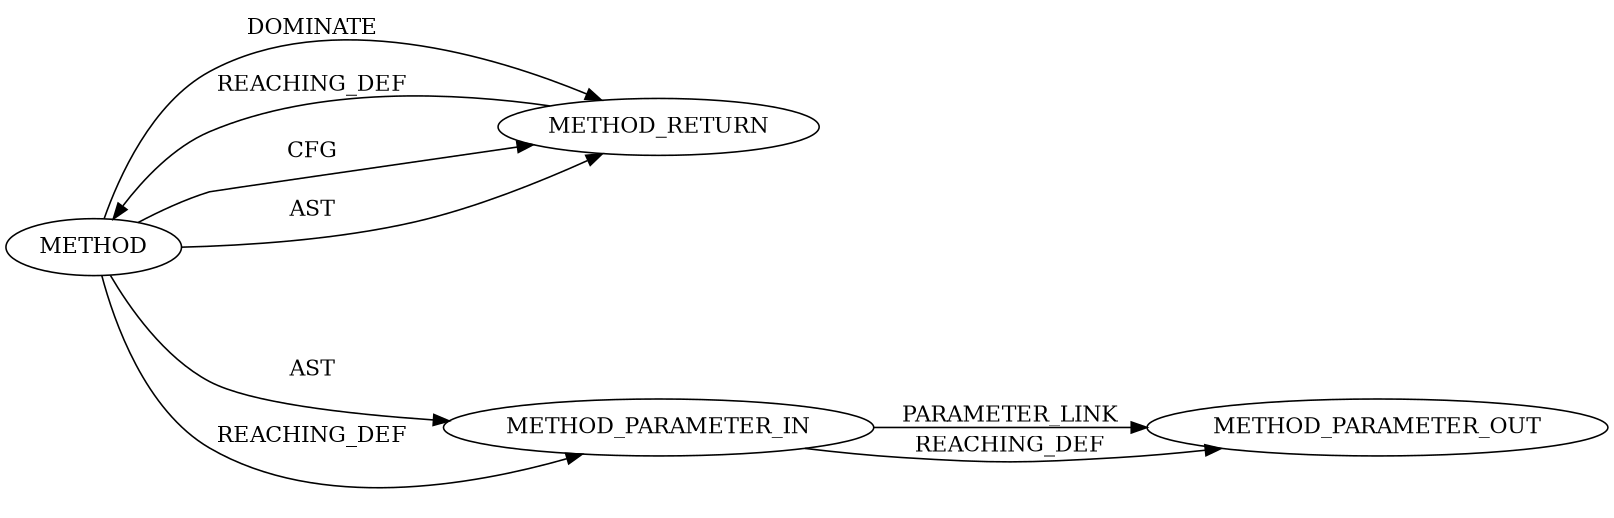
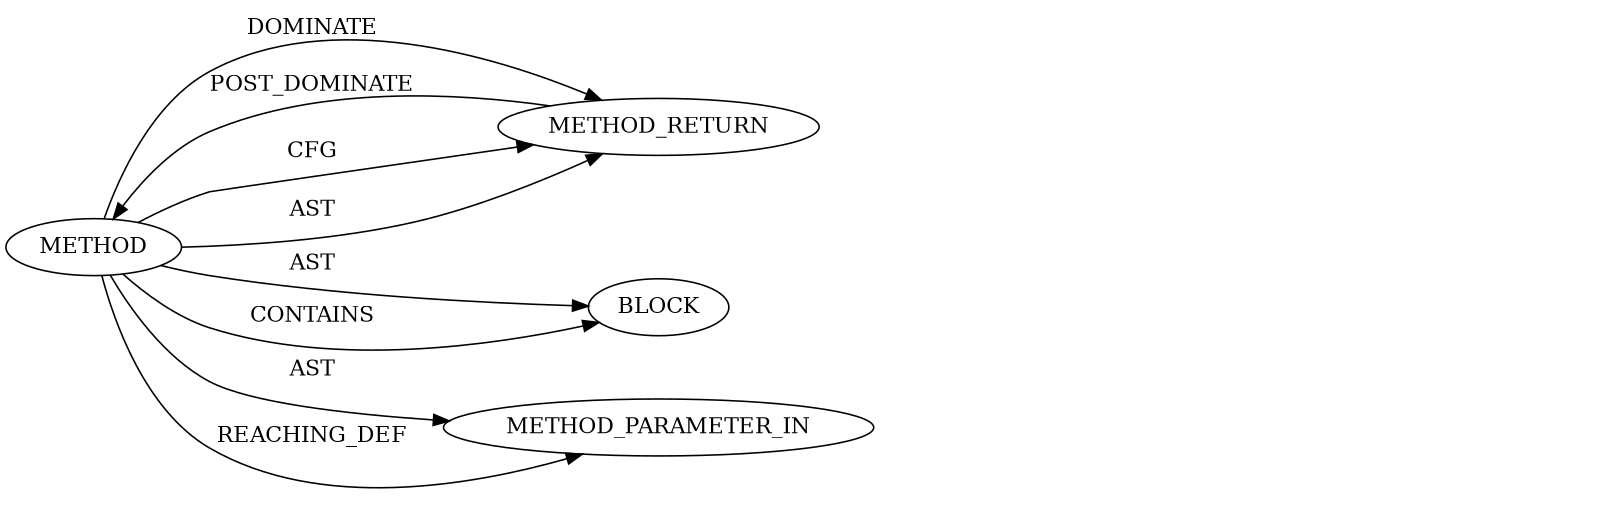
edge "METHOD_RETURN" -> "METHOD": label "REACHING_DEF" -> "POST_DOMINATE"
node "BLOCK": added
node "METHOD_PARAMETER_OUT": removed
